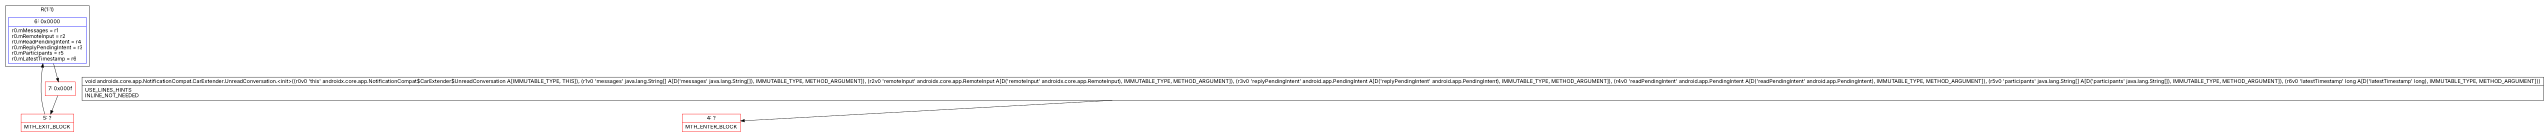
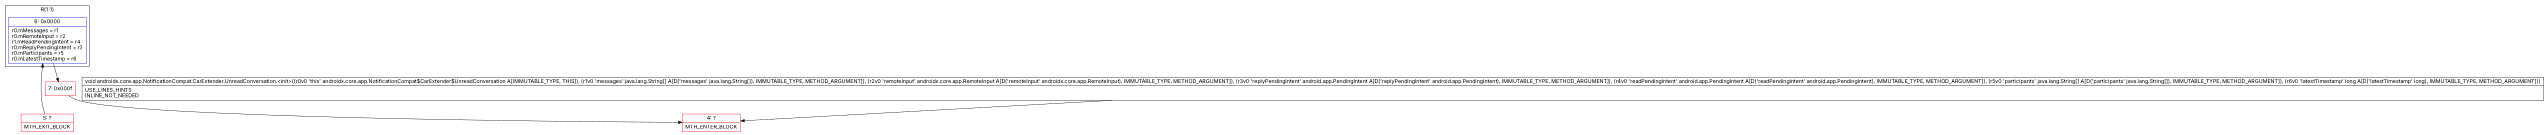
node "6: 0x0000": text "r0.mReadPendingIntent = r4" -> "r1.mReadPendingIntent = r4"
edge "7: 0x000f" -> "5: ?": now "7: 0x000f" -> "4: ?"
